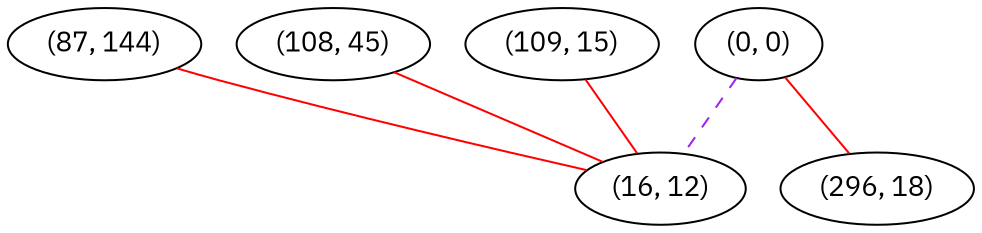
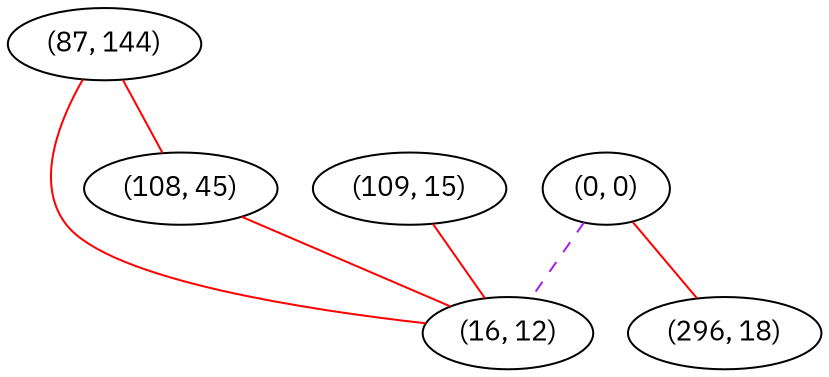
edge "(87, 144)" -- "(108, 45)": added
